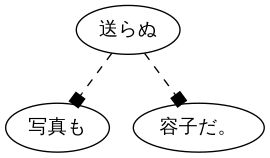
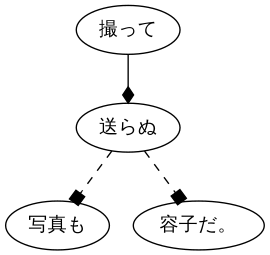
node "撮って": added
